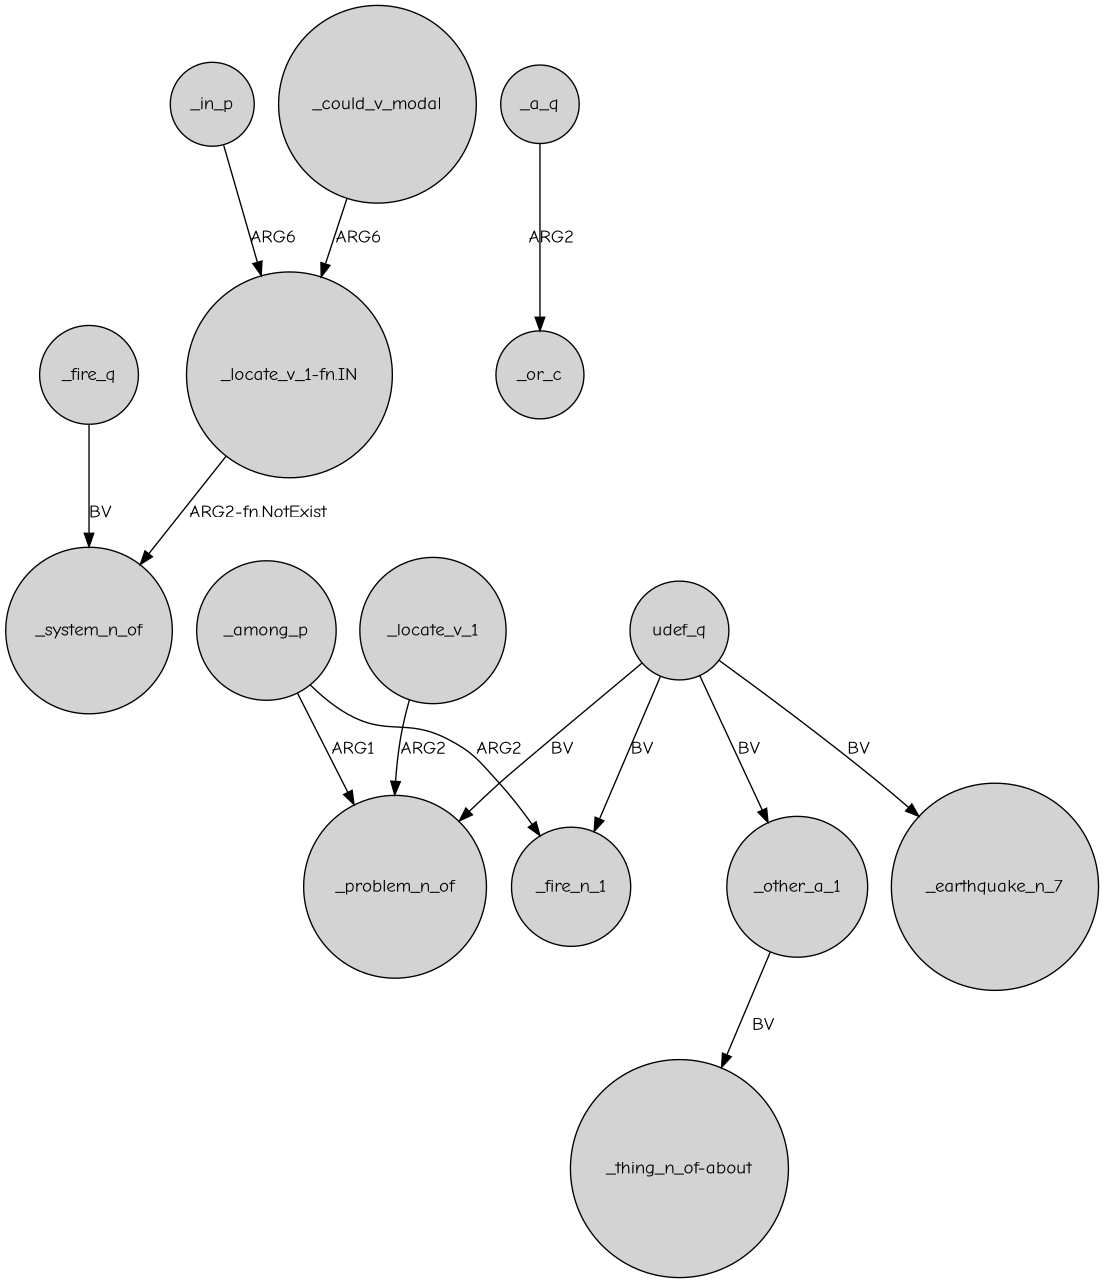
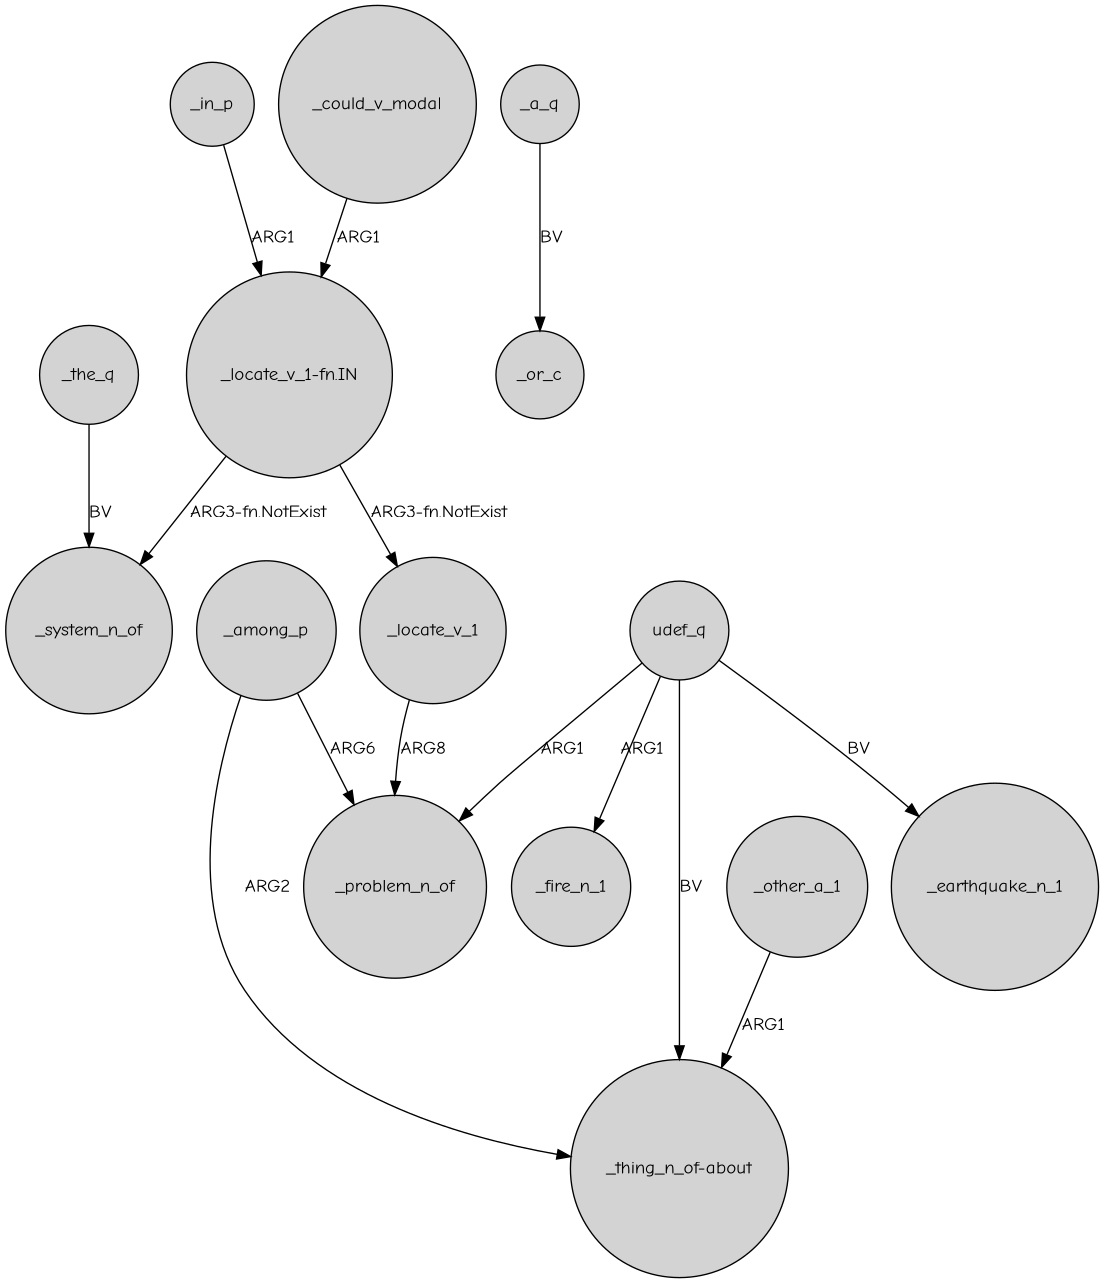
edge "_in_p" -> "_locate_v_1-fn.IN": label "ARG6" -> "ARG1"
edge "_could_v_modal" -> "_locate_v_1-fn.IN": label "ARG6" -> "ARG1"
edge "_a_q" -> "_or_c": label "ARG2" -> "BV"
node "_fire_q": label "_fire_q" -> "_the_q"
edge "_locate_v_1-fn.IN" -> "_locate_v_1": added, label "ARG3-fn.NotExist"
edge "_locate_v_1-fn.IN" -> "_system_n_of": label "ARG2-fn.NotExist" -> "ARG3-fn.NotExist"
edge "_among_p" -> "_fire_n_1": now "_among_p" -> "_thing_n_of-about"
edge "udef_q" -> "_other_a_1": now "udef_q" -> "_thing_n_of-about"
edge "_among_p" -> "_problem_n_of": label "ARG1" -> "ARG6"
edge "_locate_v_1" -> "_problem_n_of": label "ARG2" -> "ARG8"
edge "udef_q" -> "_problem_n_of": label "BV" -> "ARG1"
edge "udef_q" -> "_fire_n_1": label "BV" -> "ARG1"
node "_earthquake_n_7": label "_earthquake_n_7" -> "_earthquake_n_1"
edge "_other_a_1" -> "_thing_n_of-about": label "BV" -> "ARG1"
